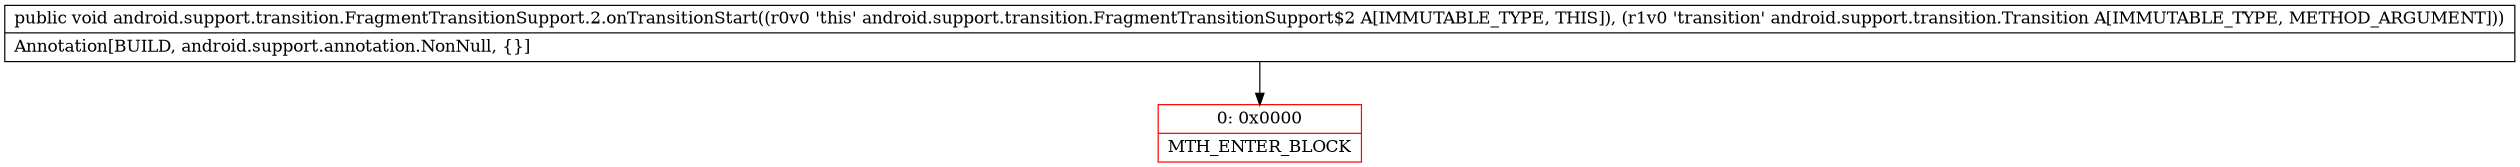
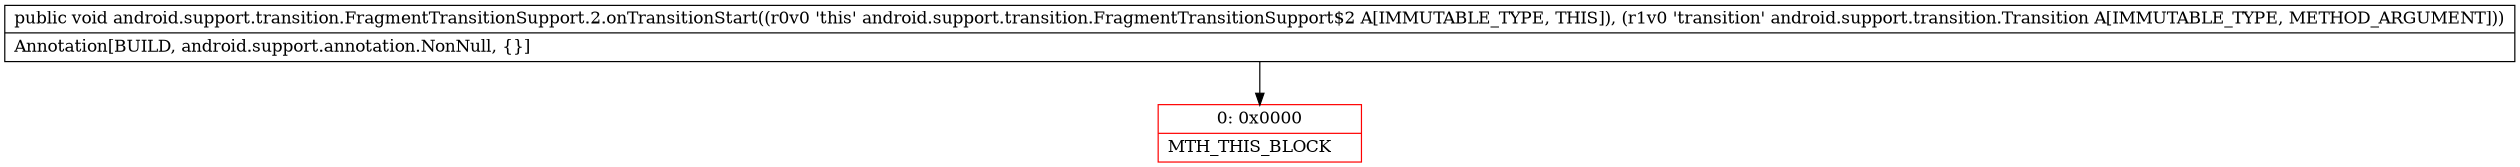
node "0: 0x0000": text "MTH_ENTER_BLOCK" -> "MTH_THIS_BLOCK"
